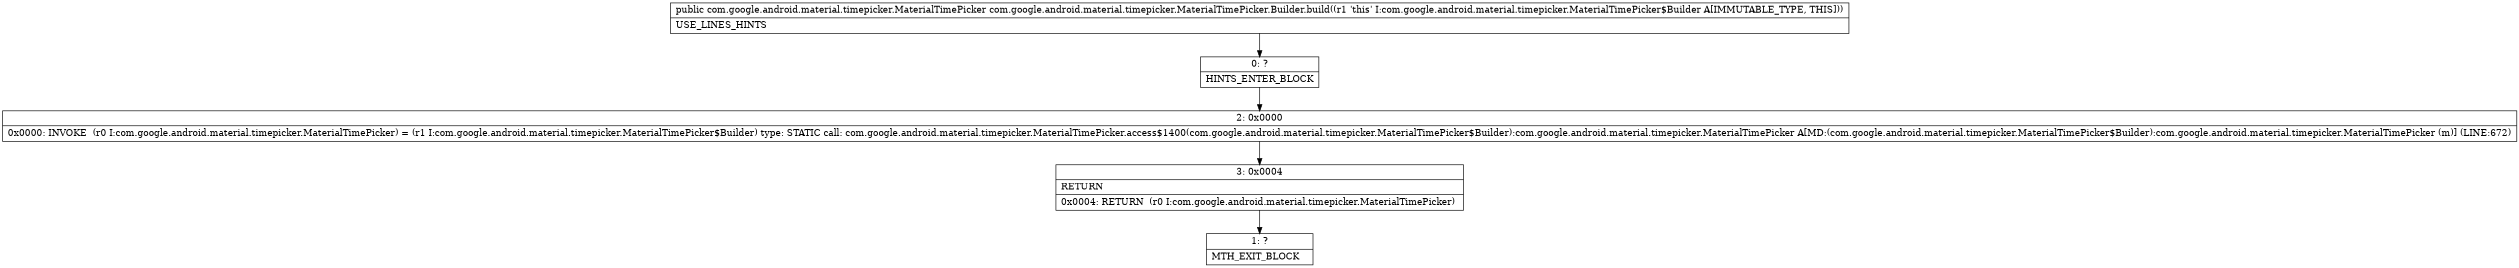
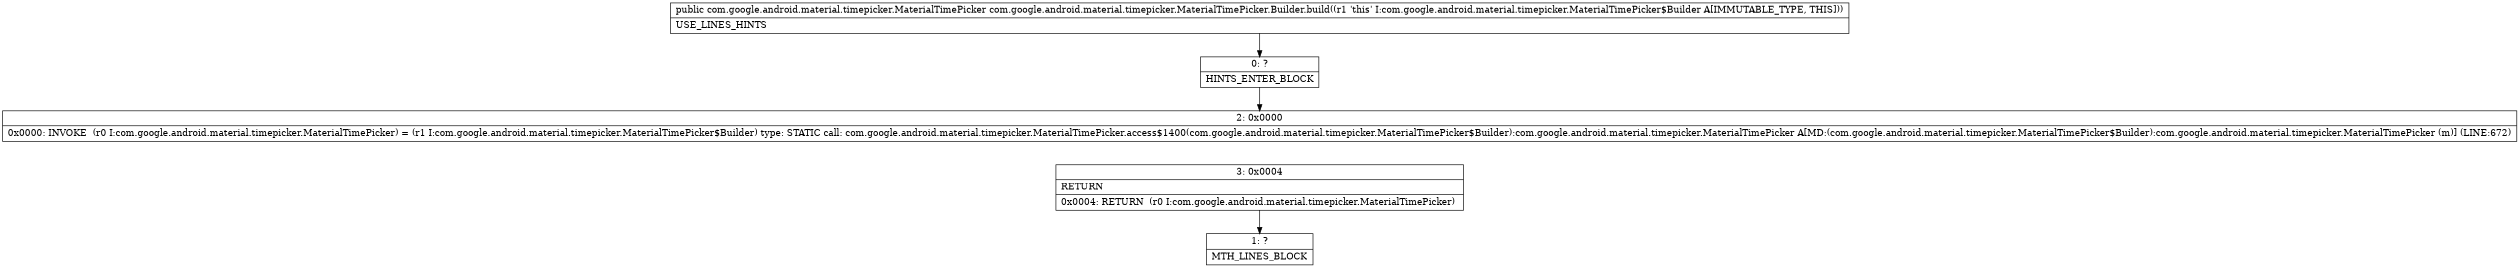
edge "2: 0x0000" -> "3: 0x0004": removed
node "1: ?": text "MTH_EXIT_BLOCK" -> "MTH_LINES_BLOCK"
